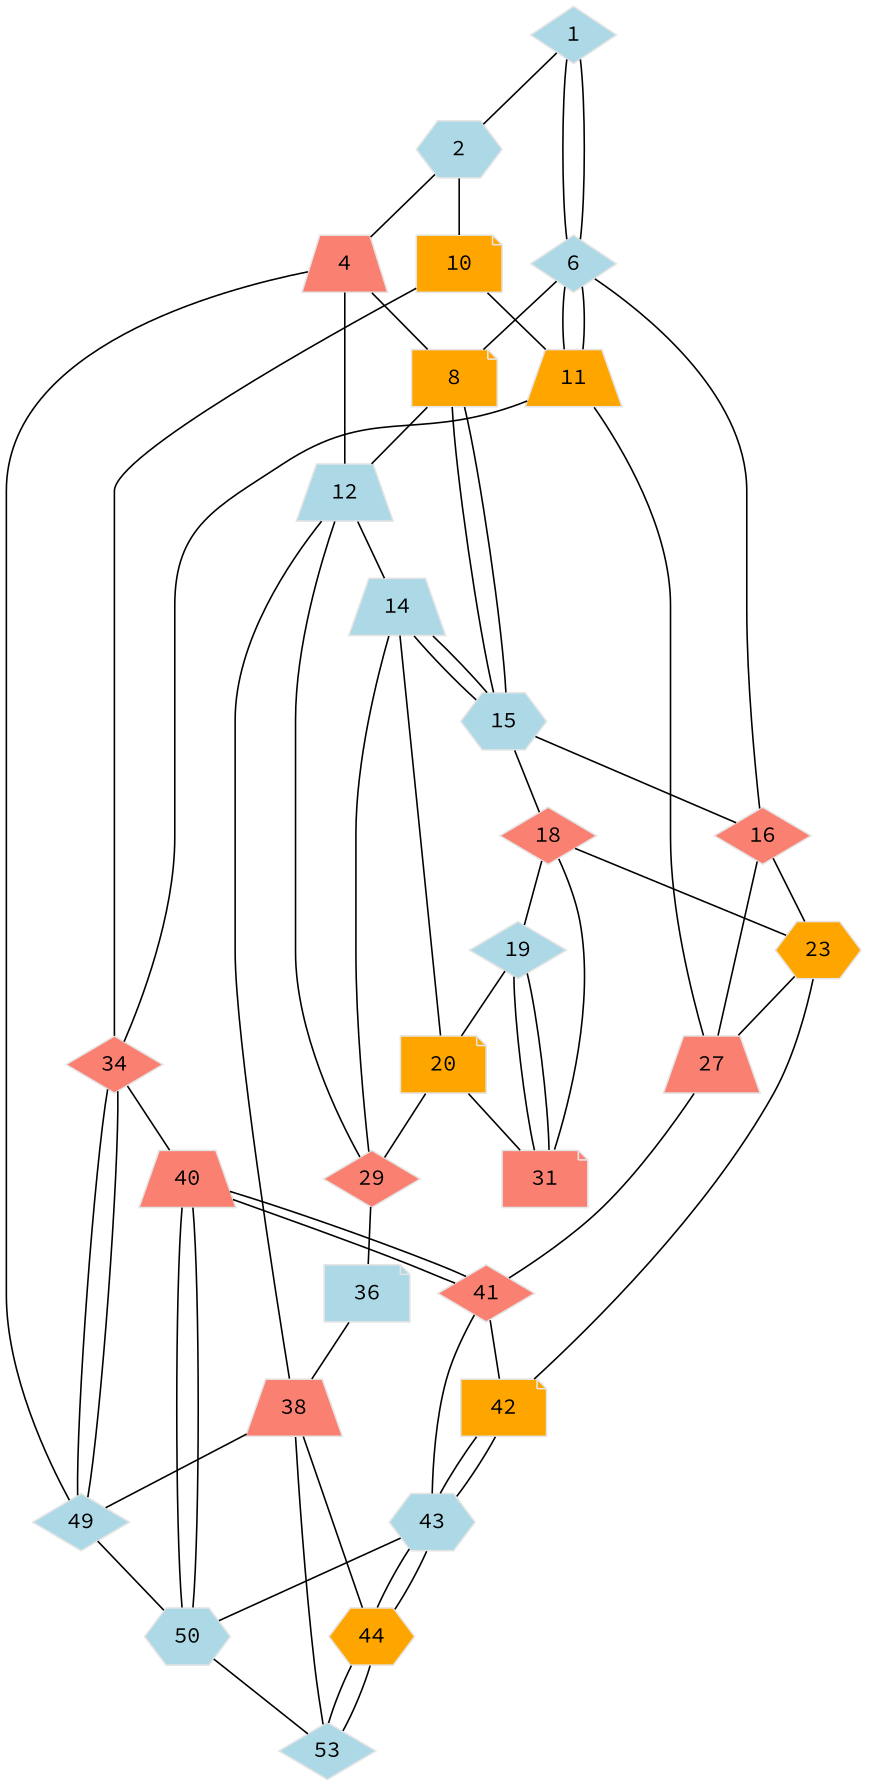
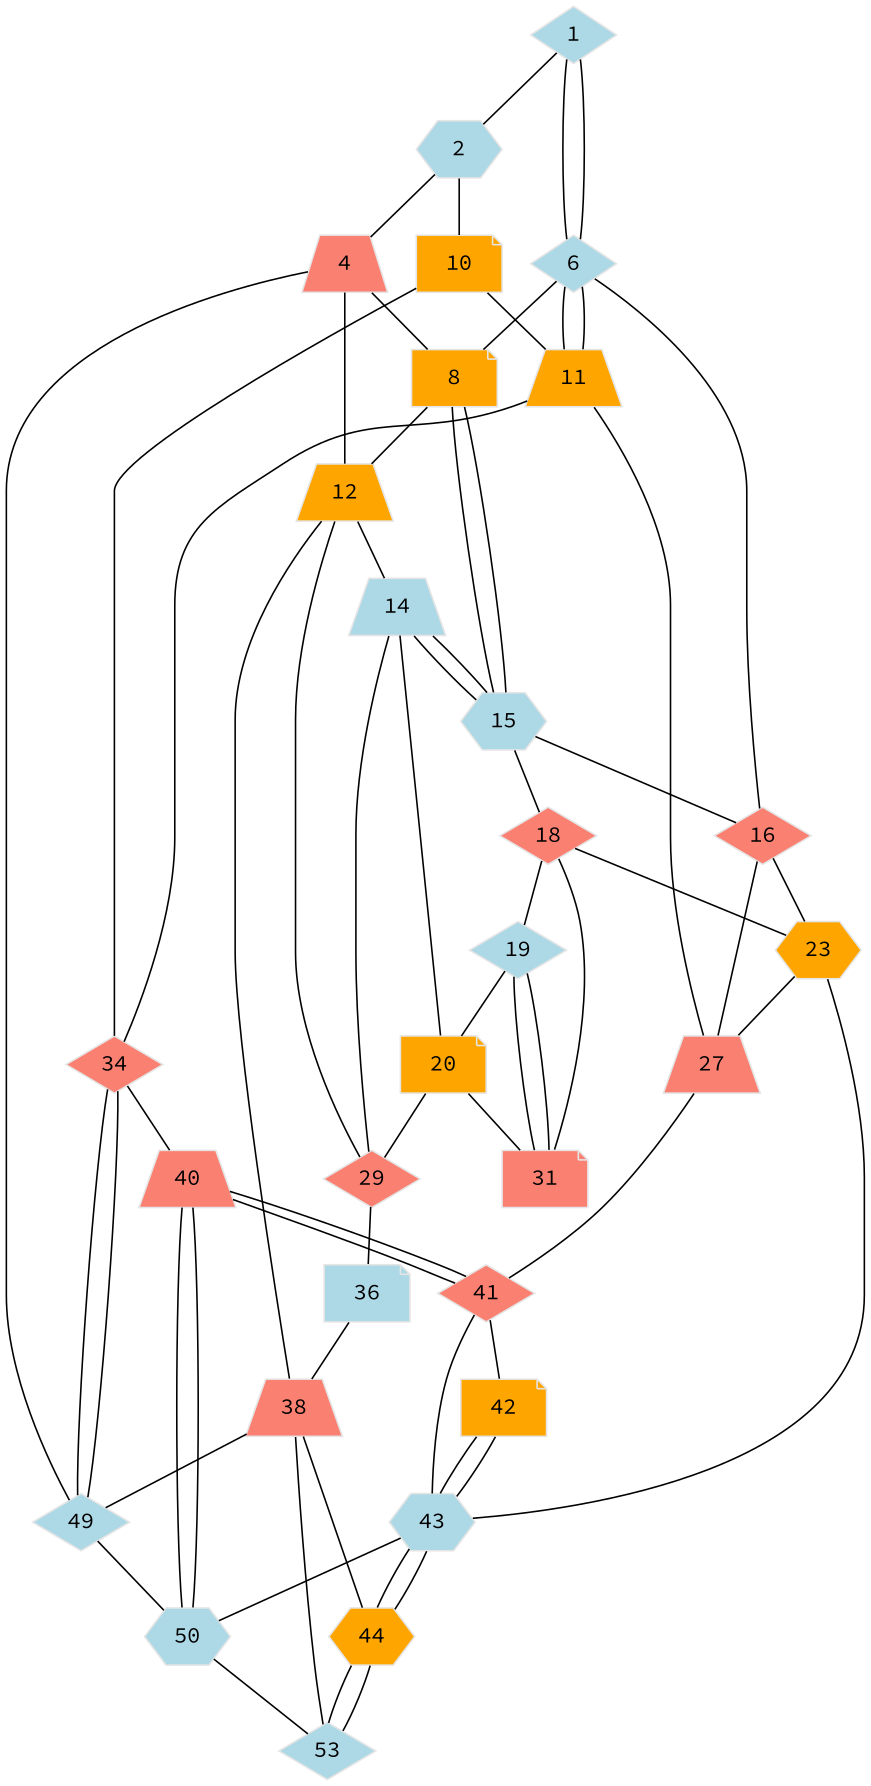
node "12": fillcolor lightblue -> orange
edge "23" -- "42": now "23" -- "43"
